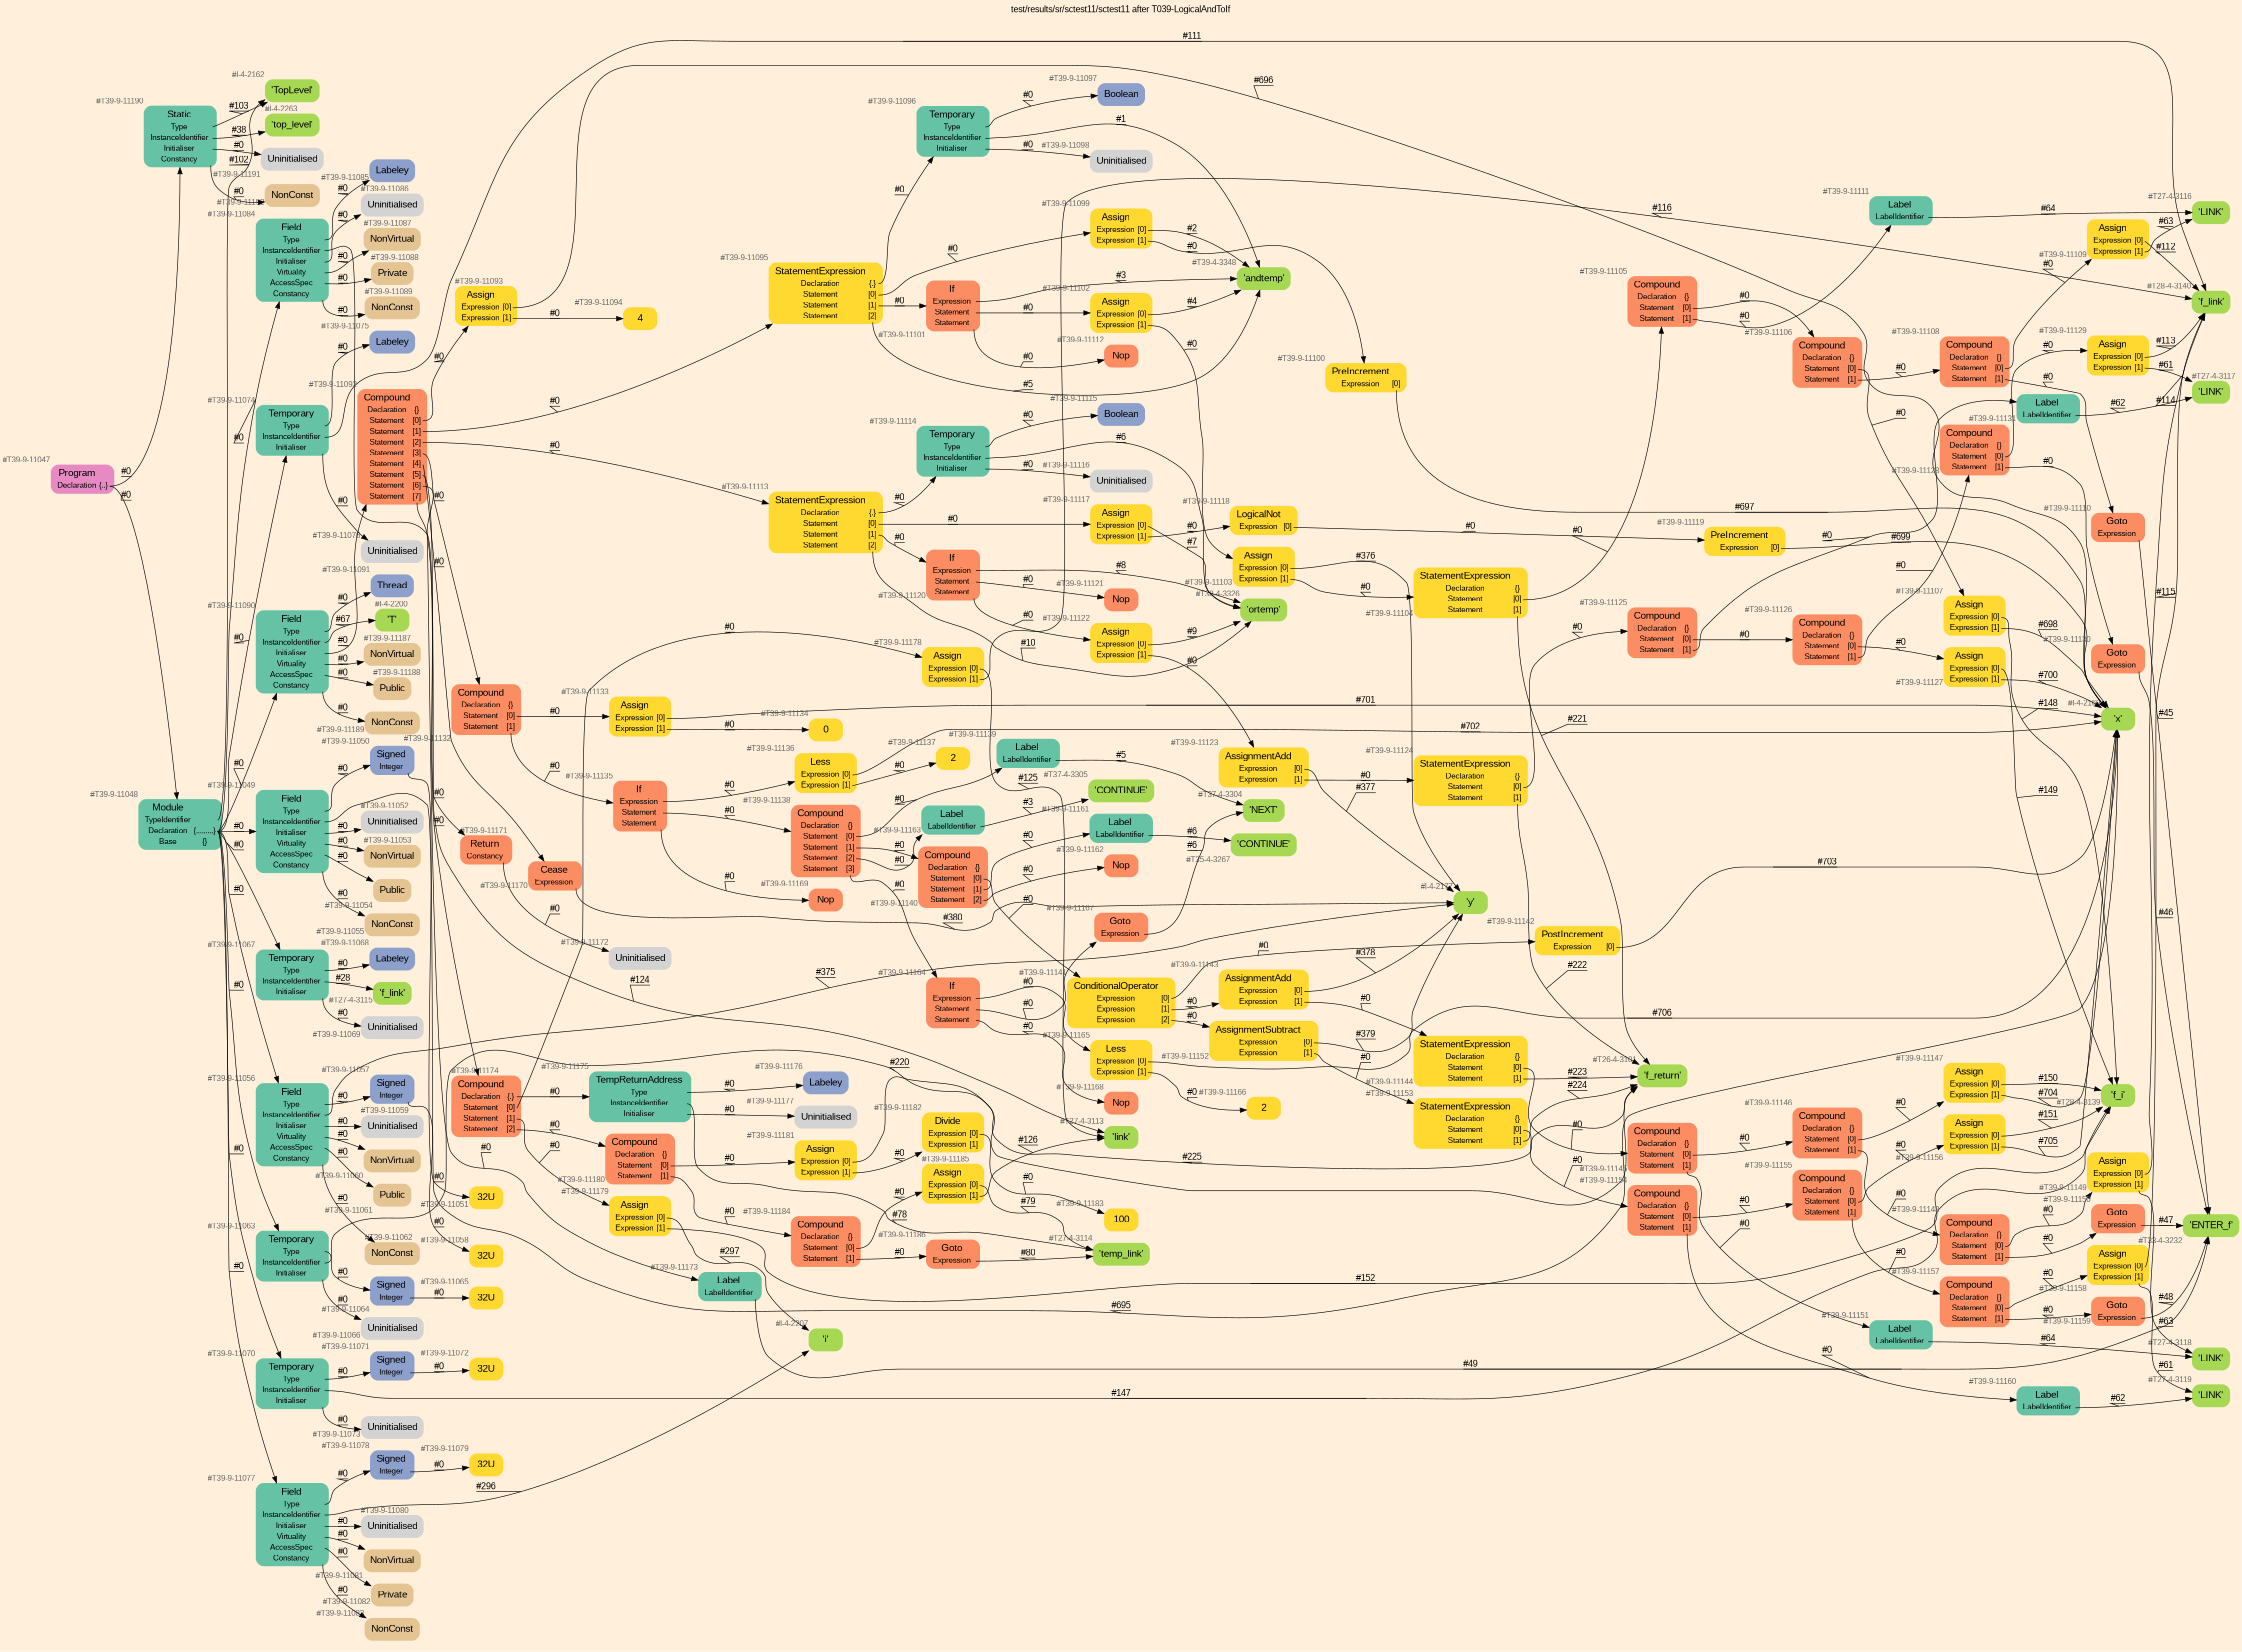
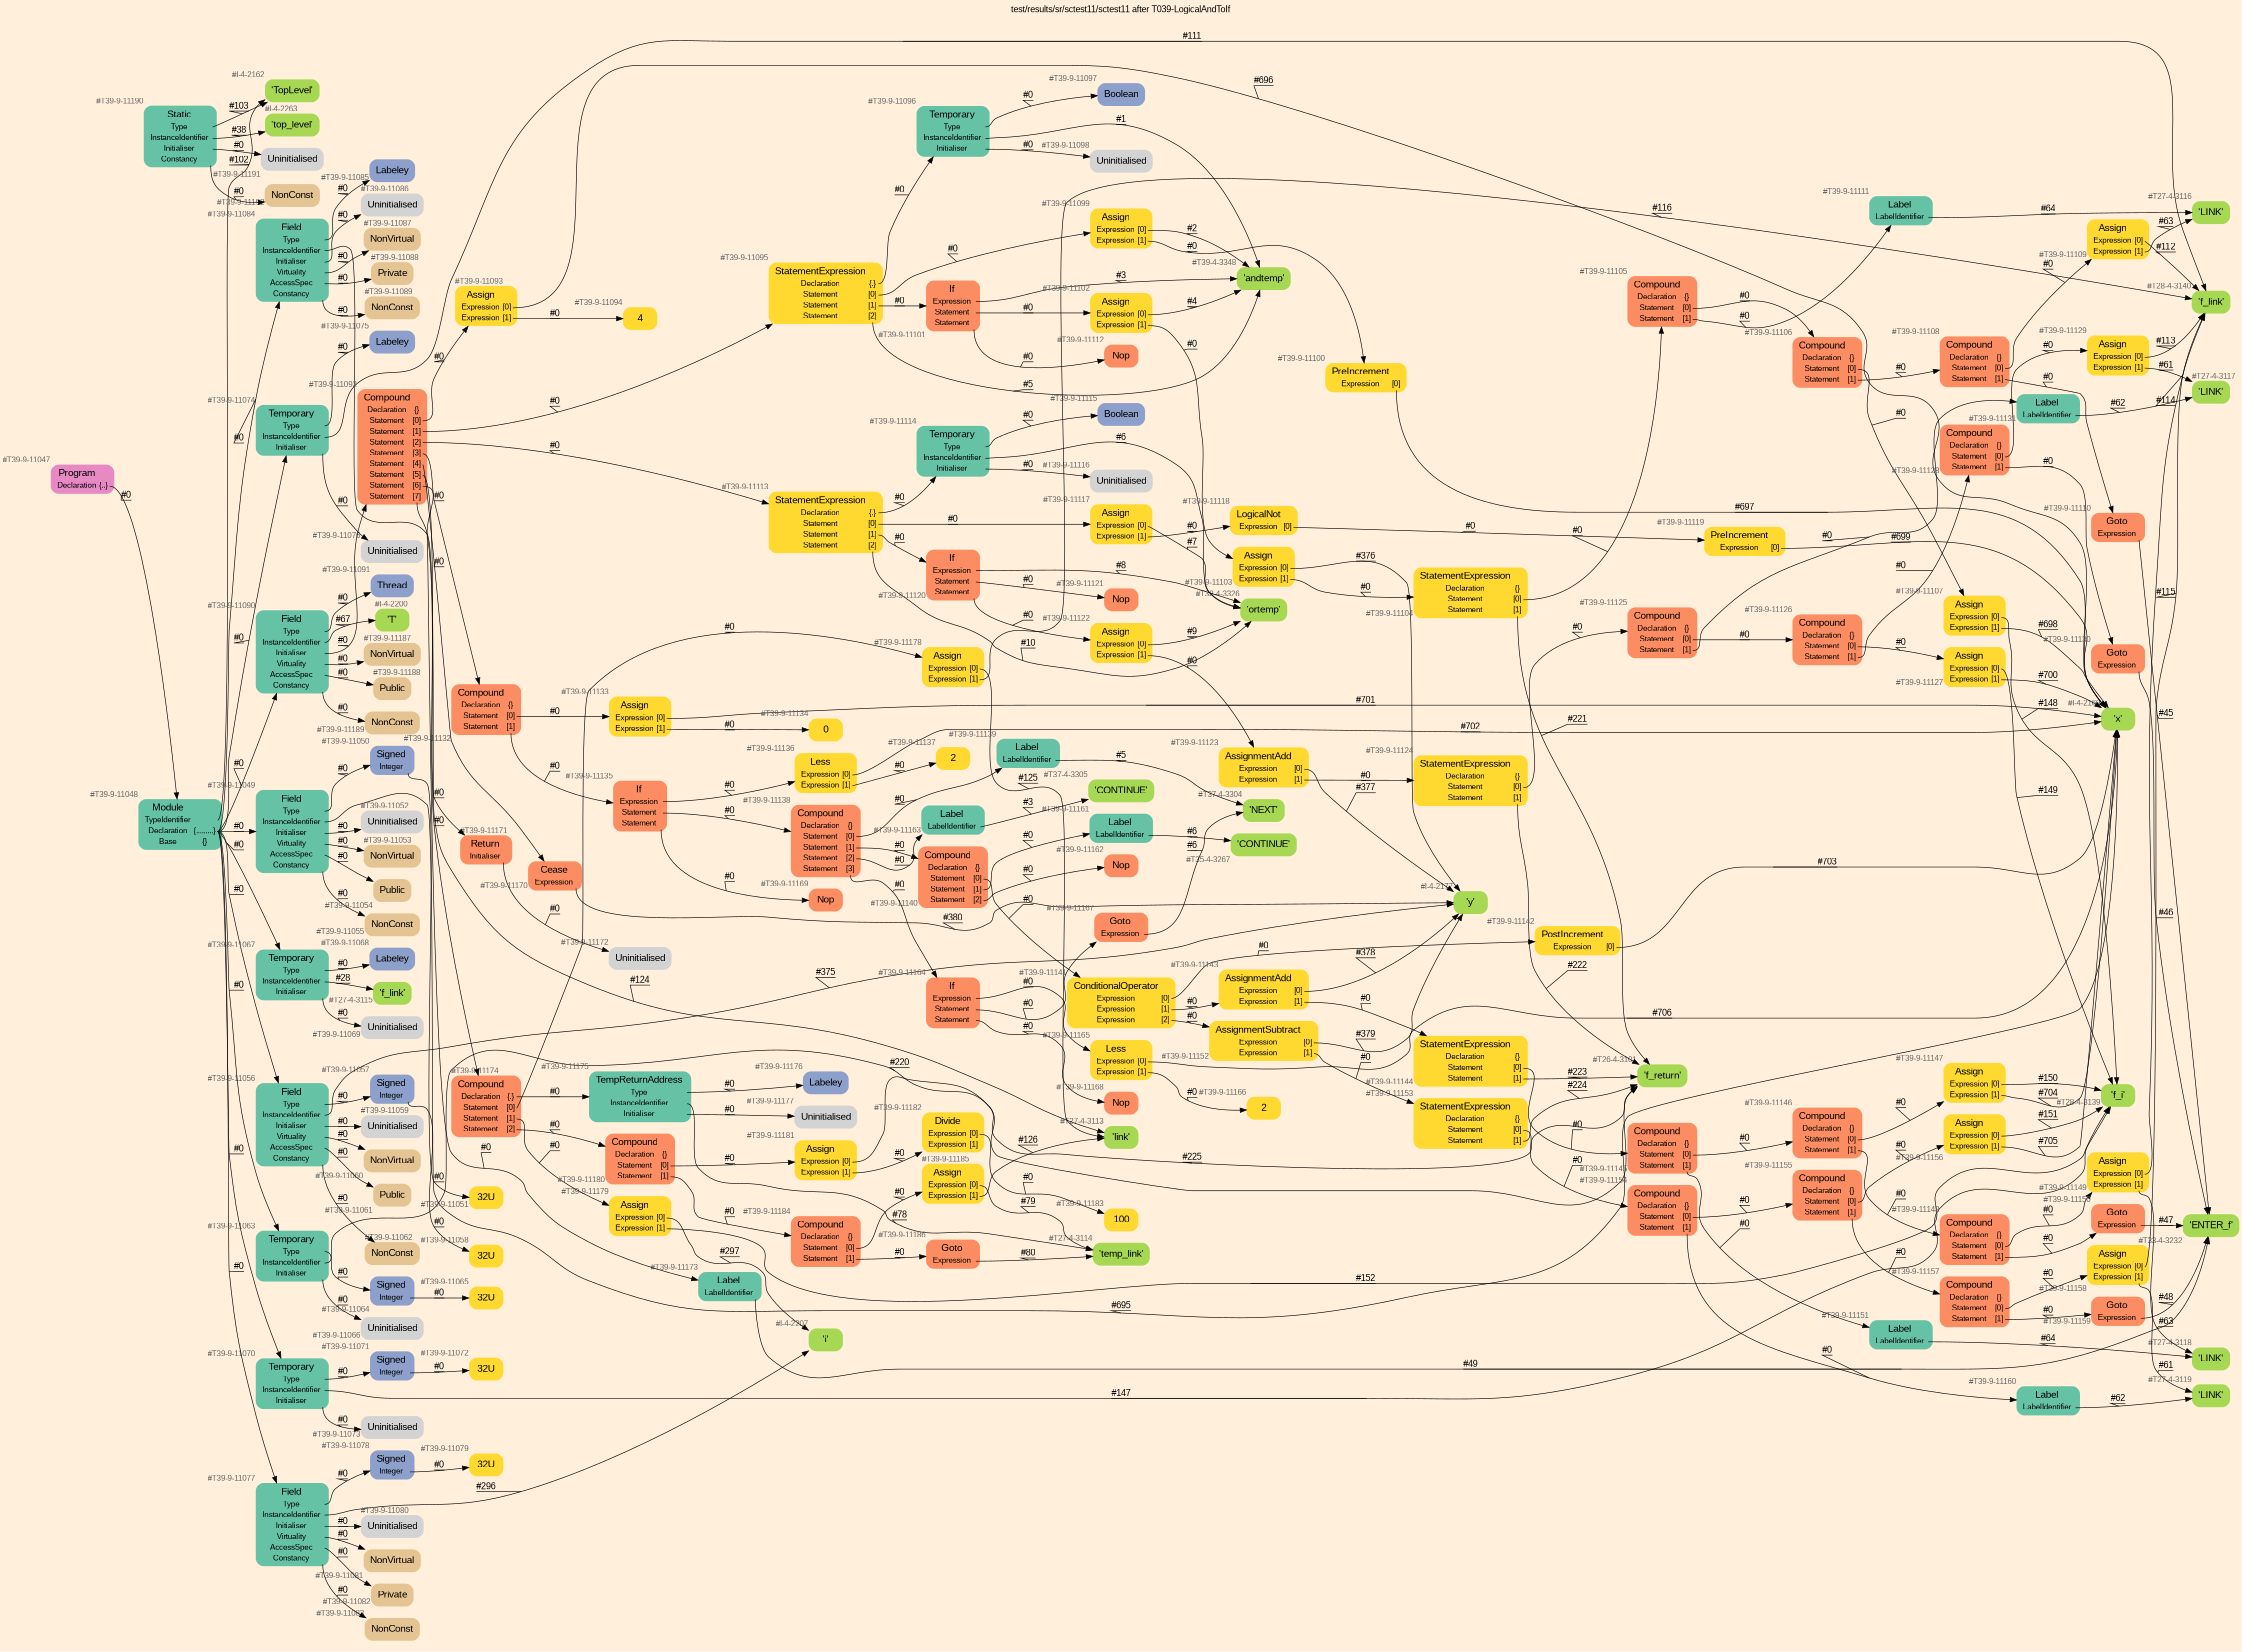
edge "Program" -> "Static": removed, label "#0"
node "Return": text "Constancy" -> "Initialiser"
